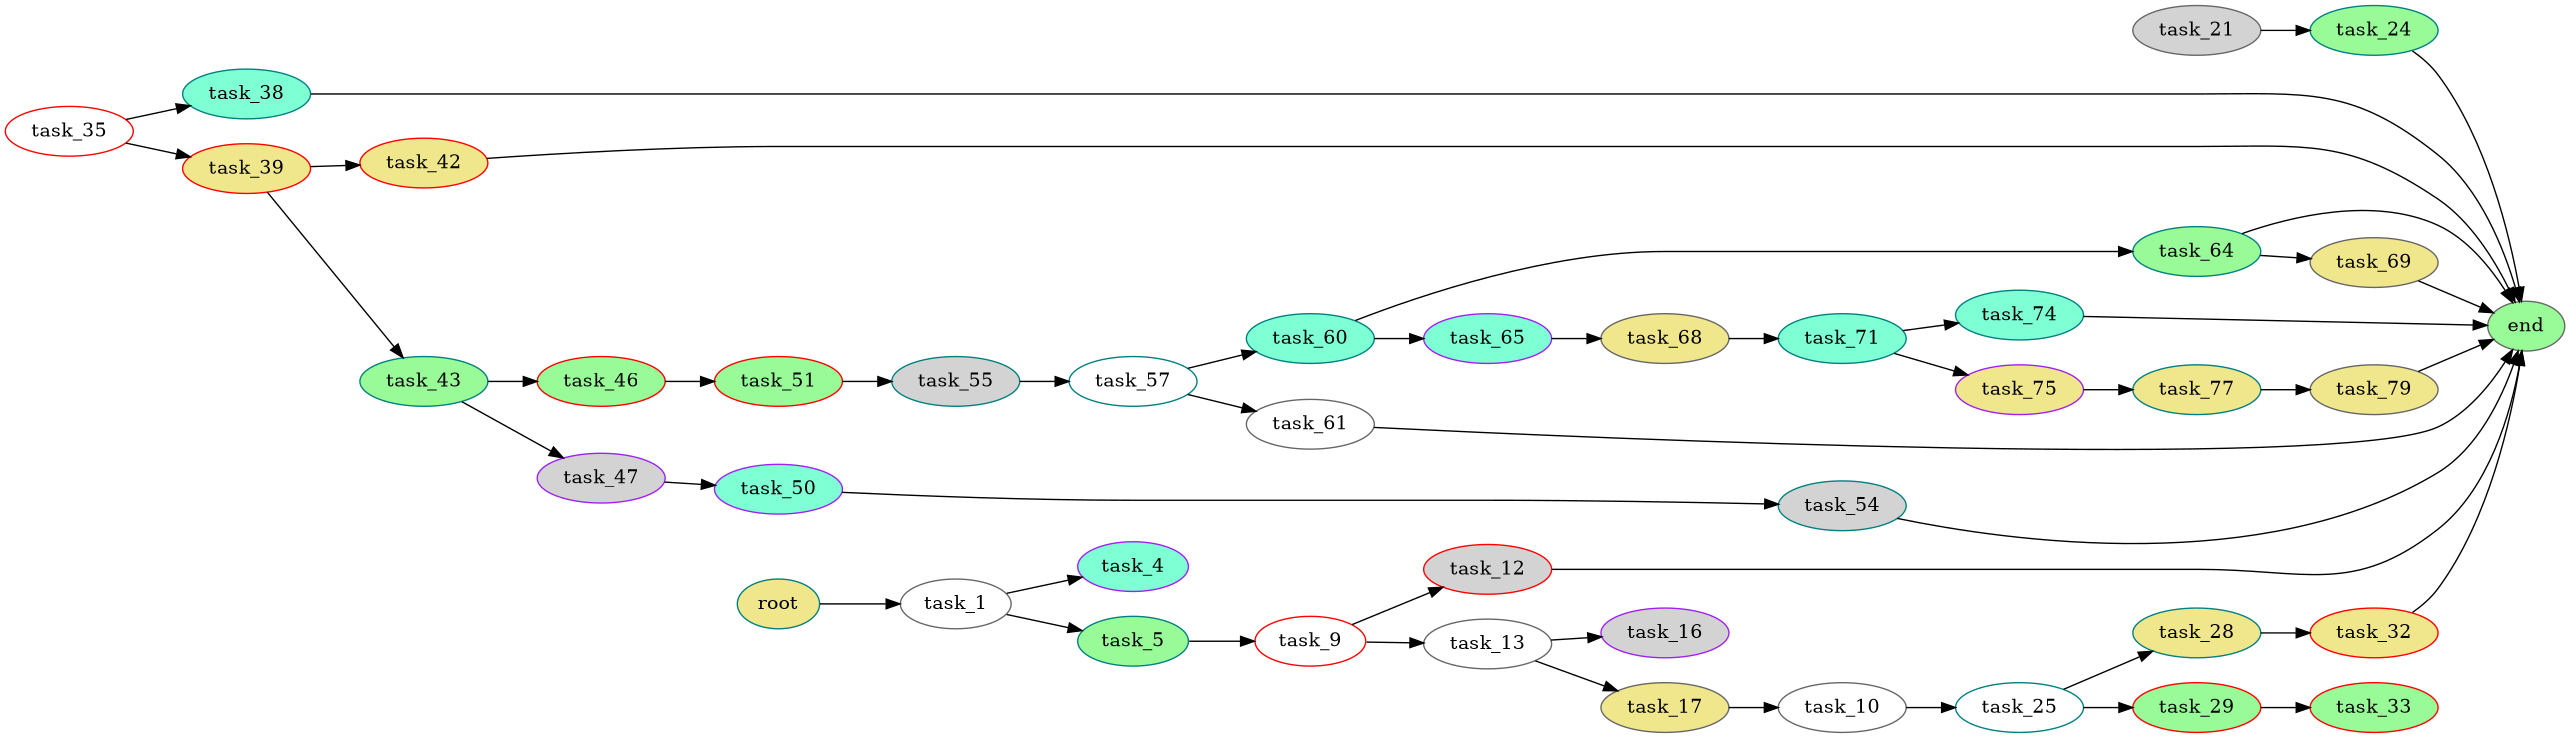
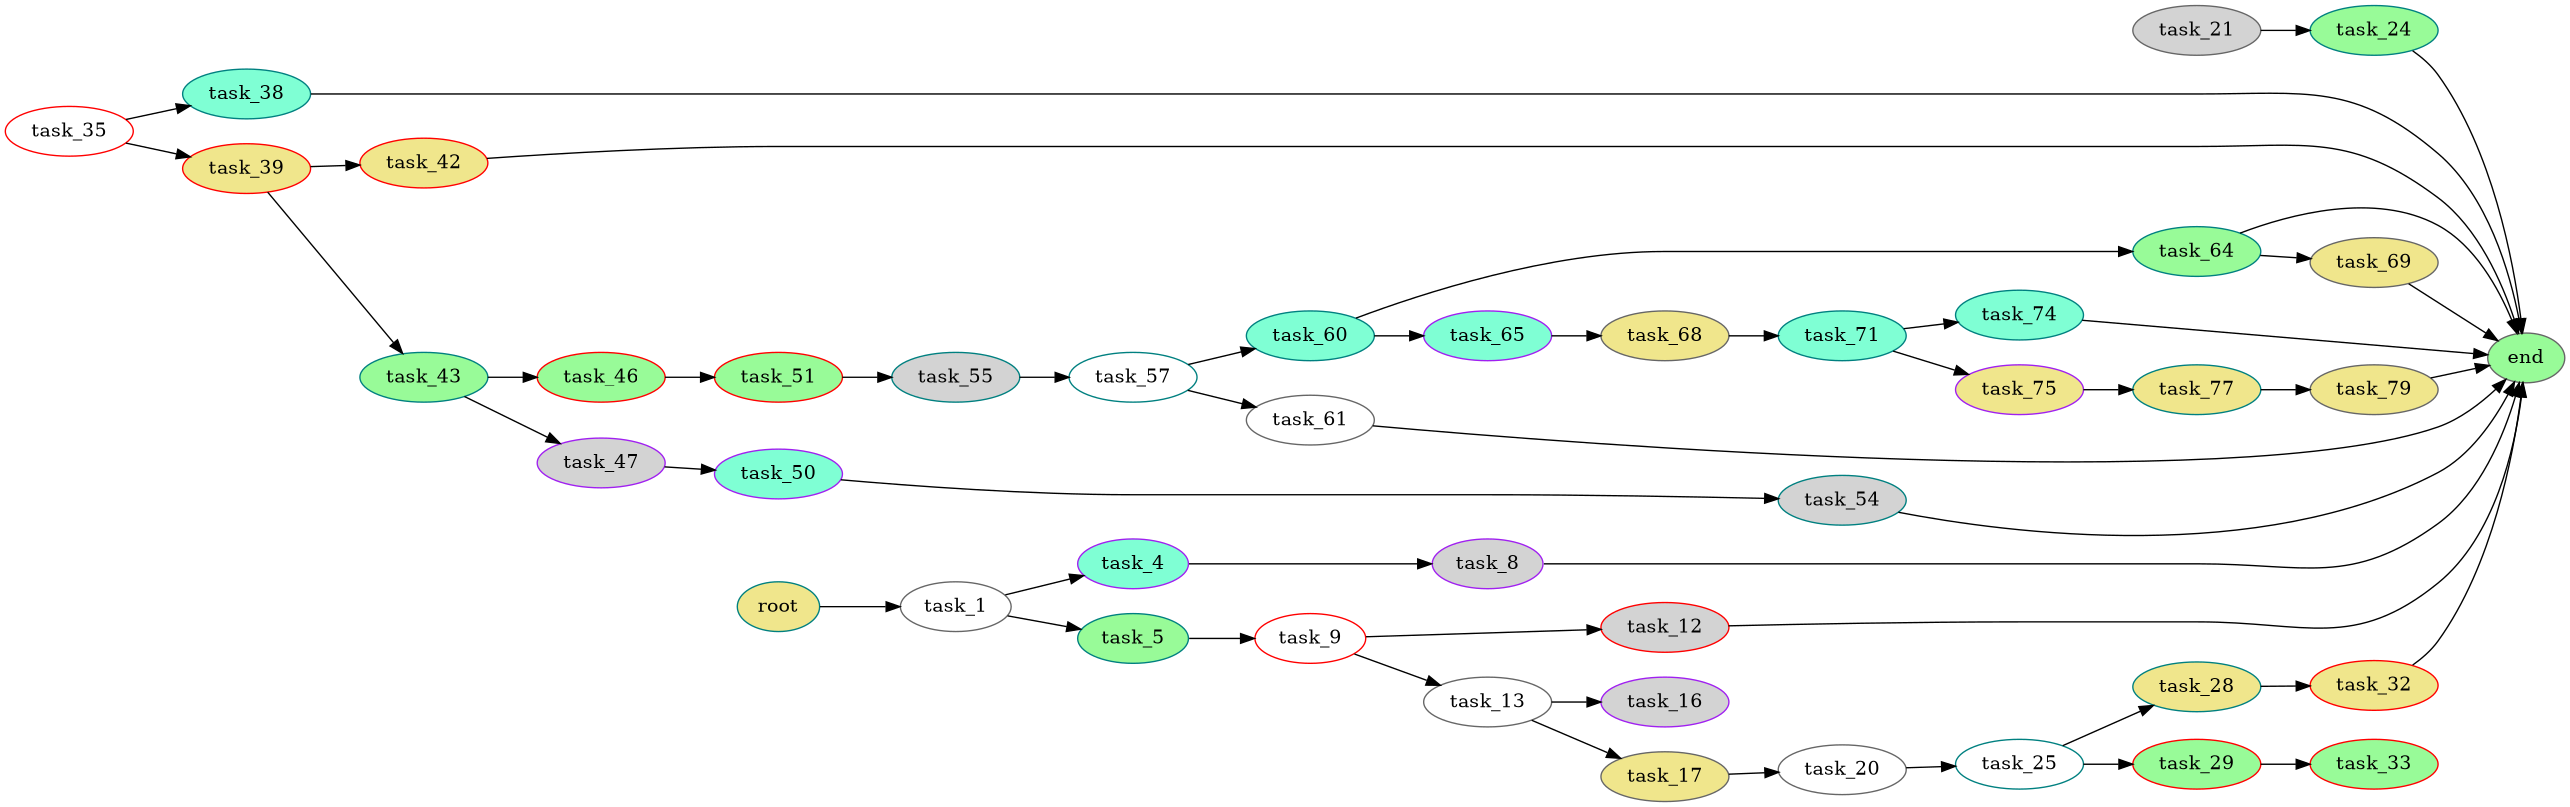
node "task_8": added
node "task_10": label "task_10" -> "task_20"
